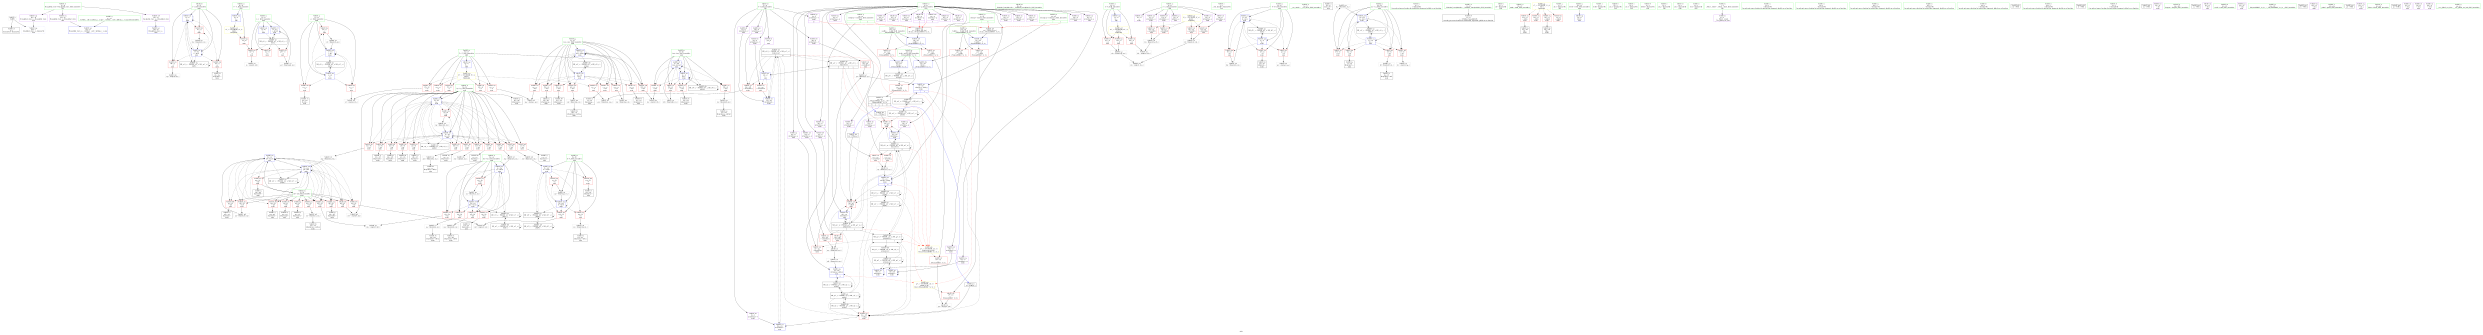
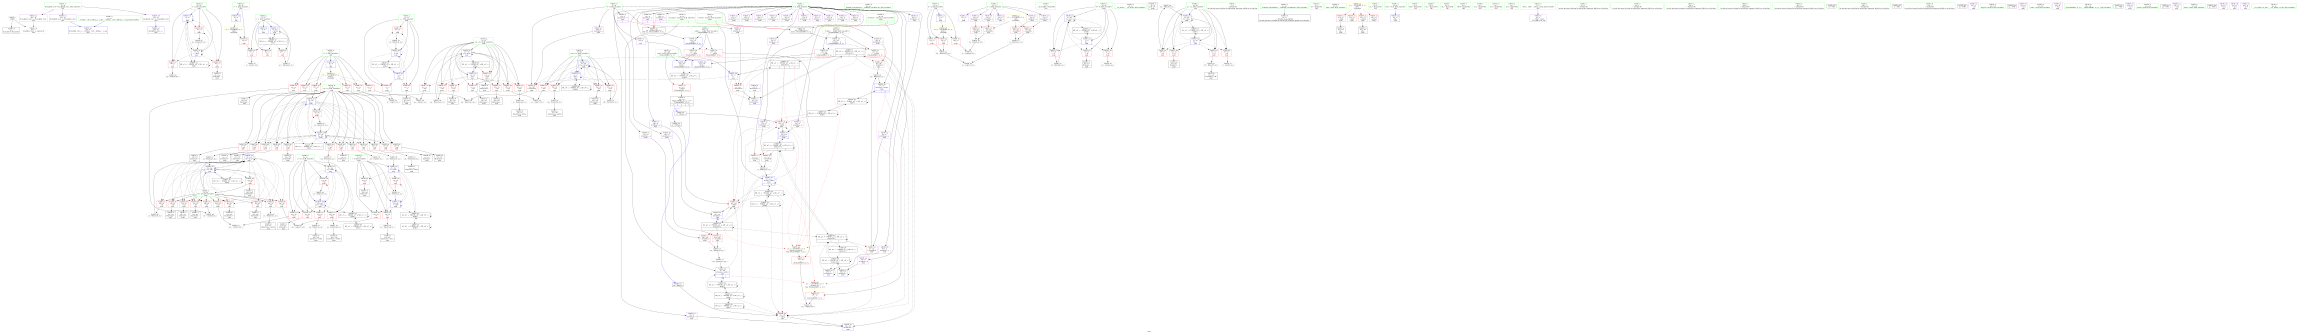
edge "NodeID: 20" -> "NodeID: 98": now "NodeID: 20" -> "NodeID: 231"
edge "NodeID: 270" -> "NodeID: 207": now "NodeID: 382" -> "NodeID: 207"
